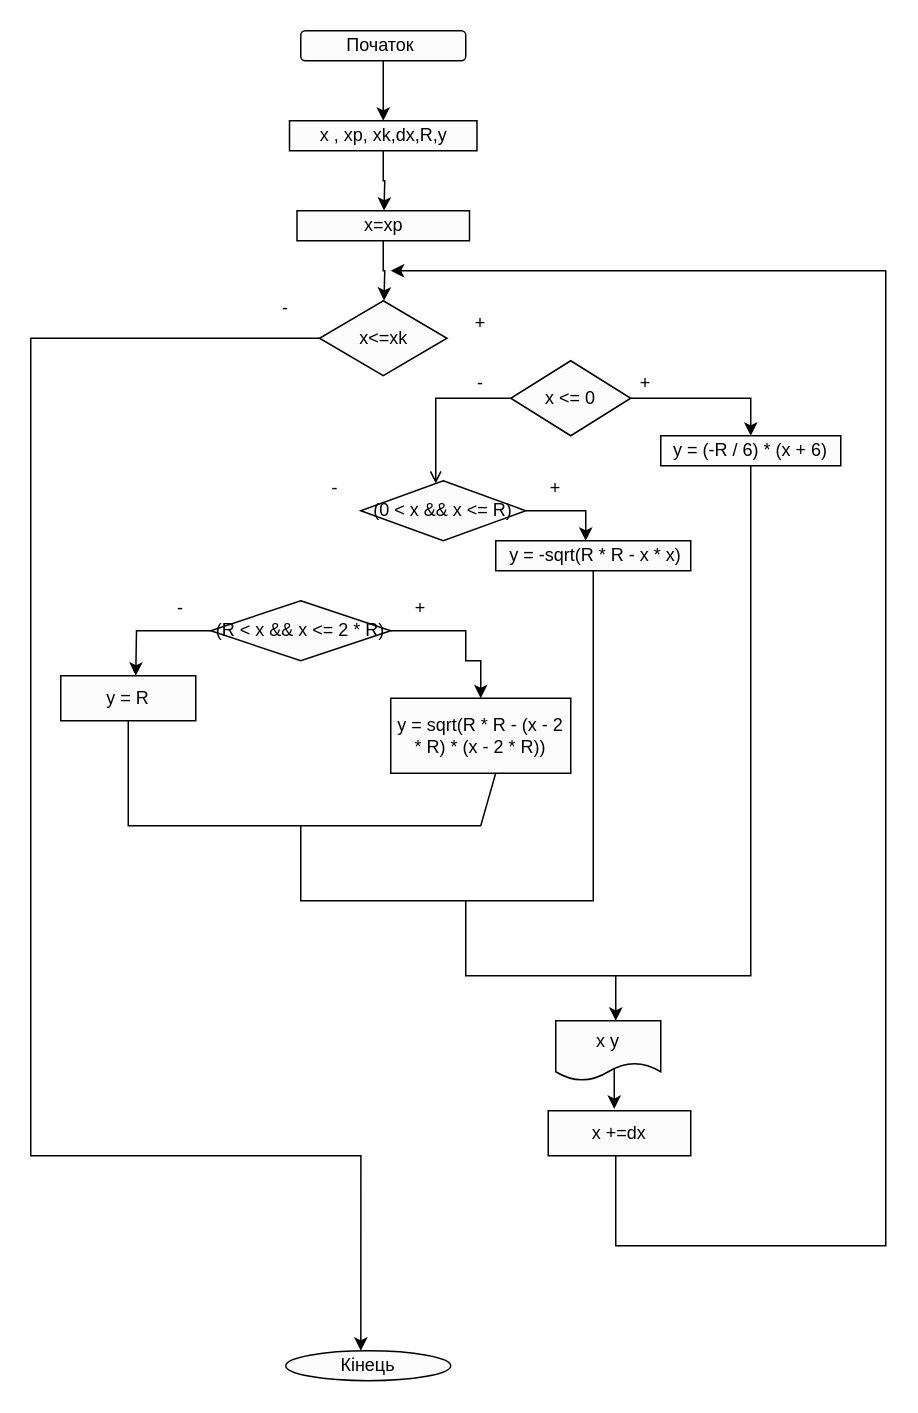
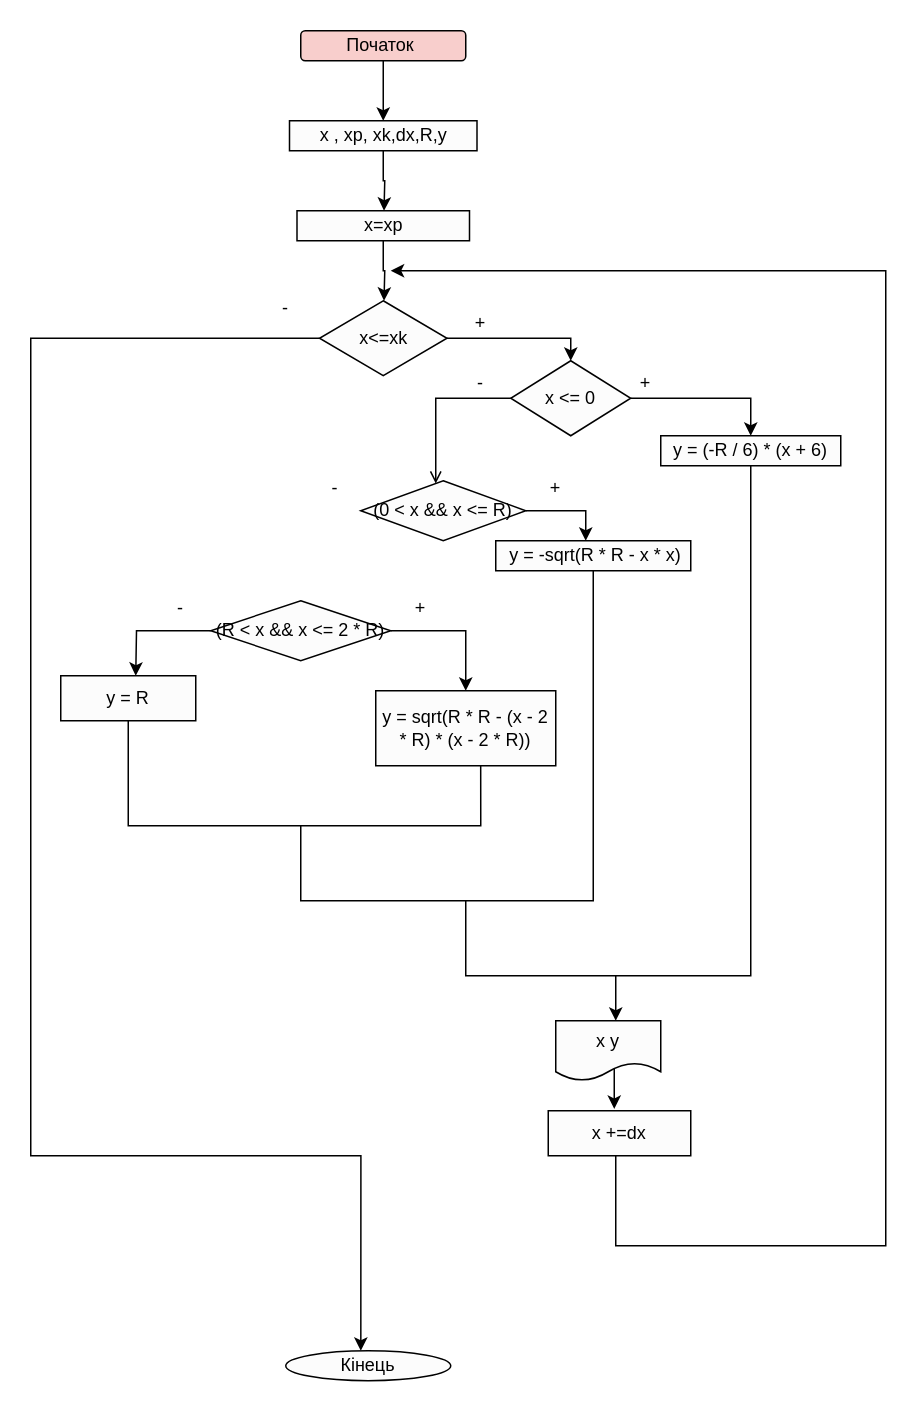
node "Початок": fillcolor #fcfcfc -> #f8cecc
edge "x<=xk" -> "x <= 0": added
node "y = sqrt(R * R - (x - 2 * R) * (x - 2 * R))": moved (481, 736) -> (466, 728)
